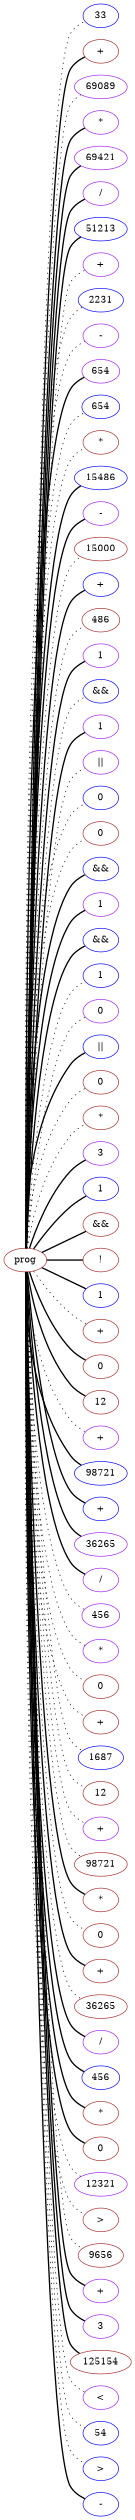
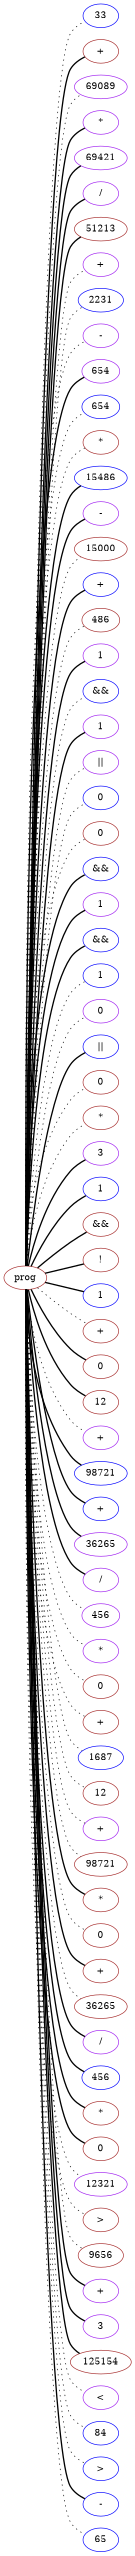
node "51213": color blue -> brown
node "54": label "54" -> "84"
node "65": added
